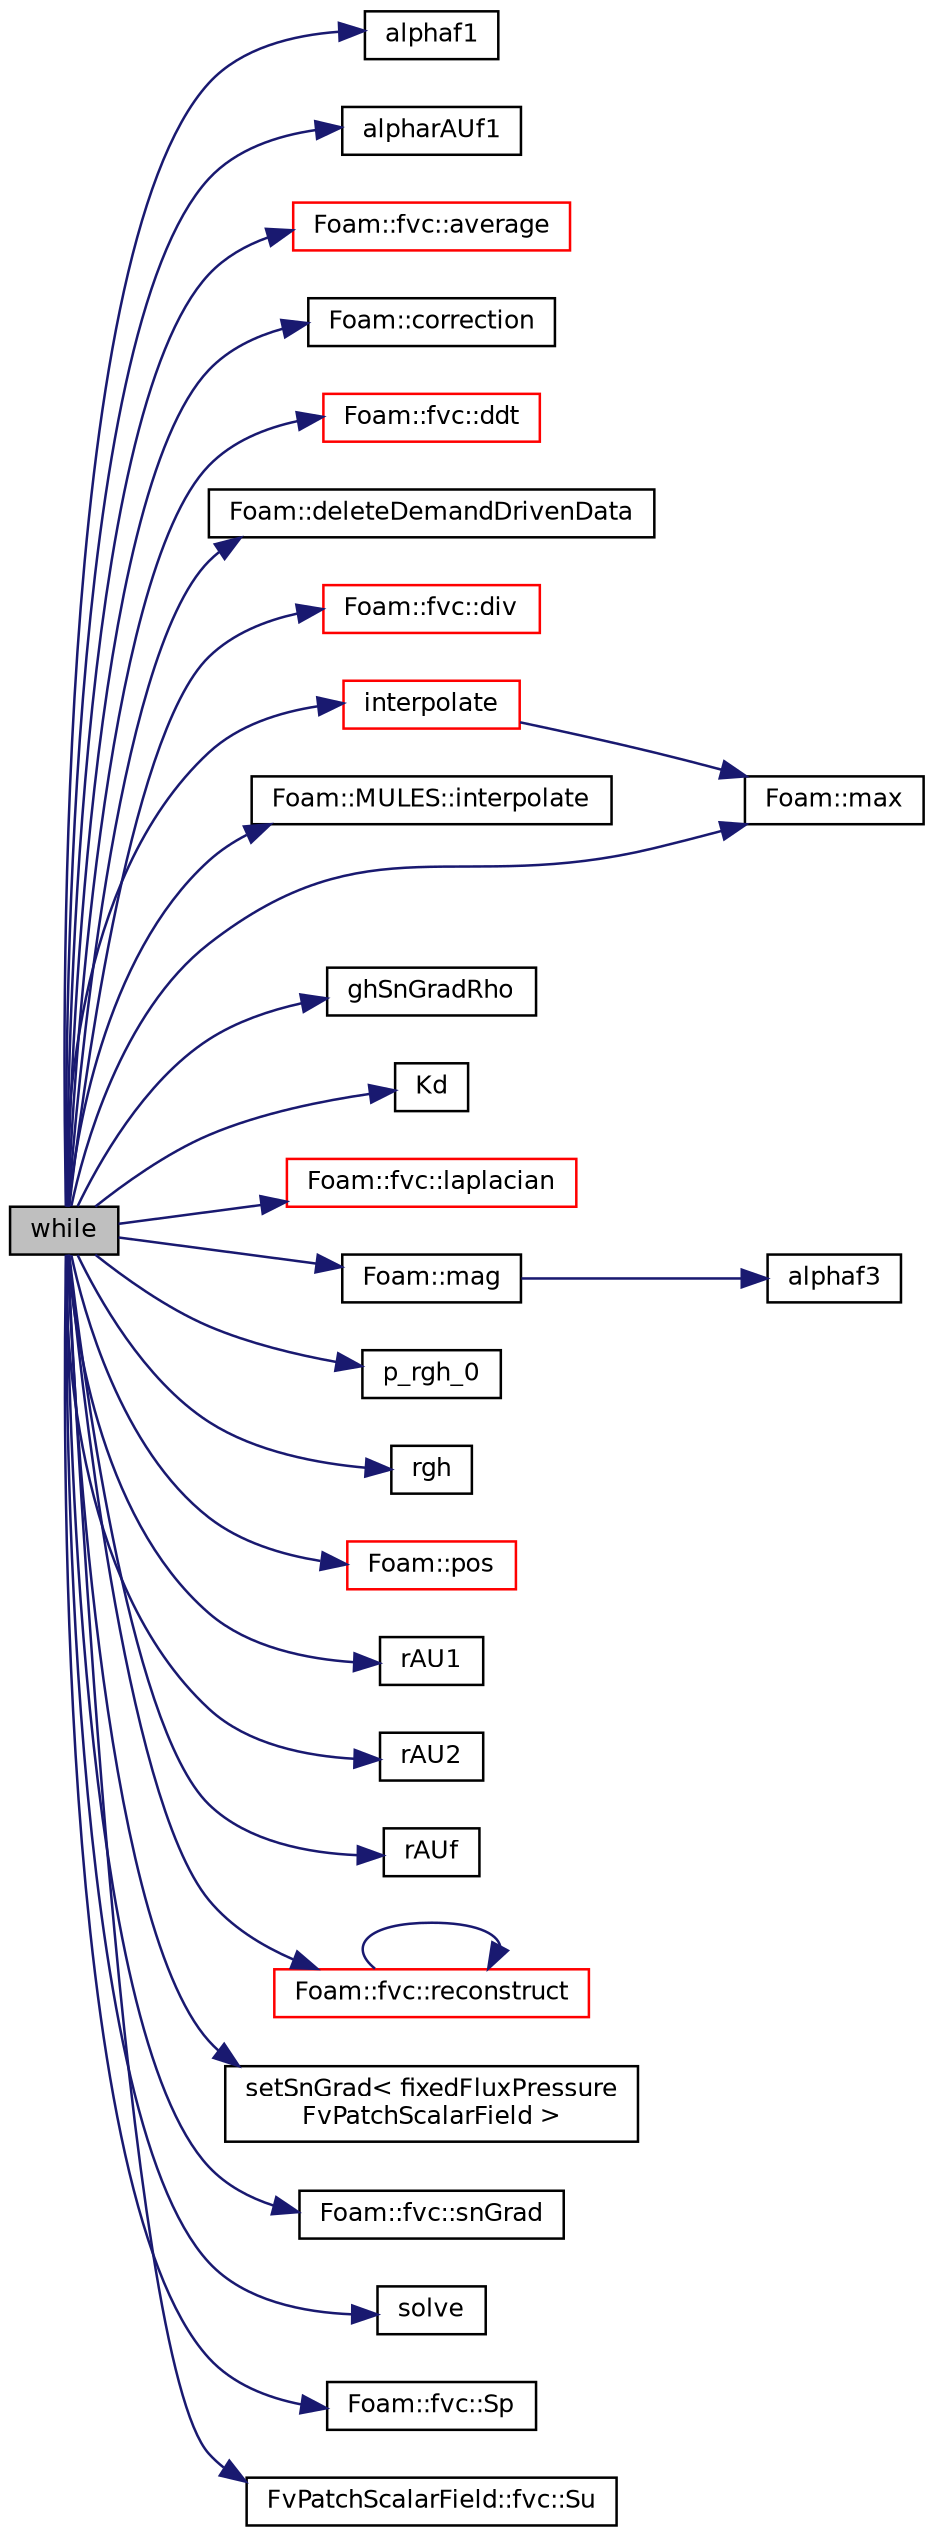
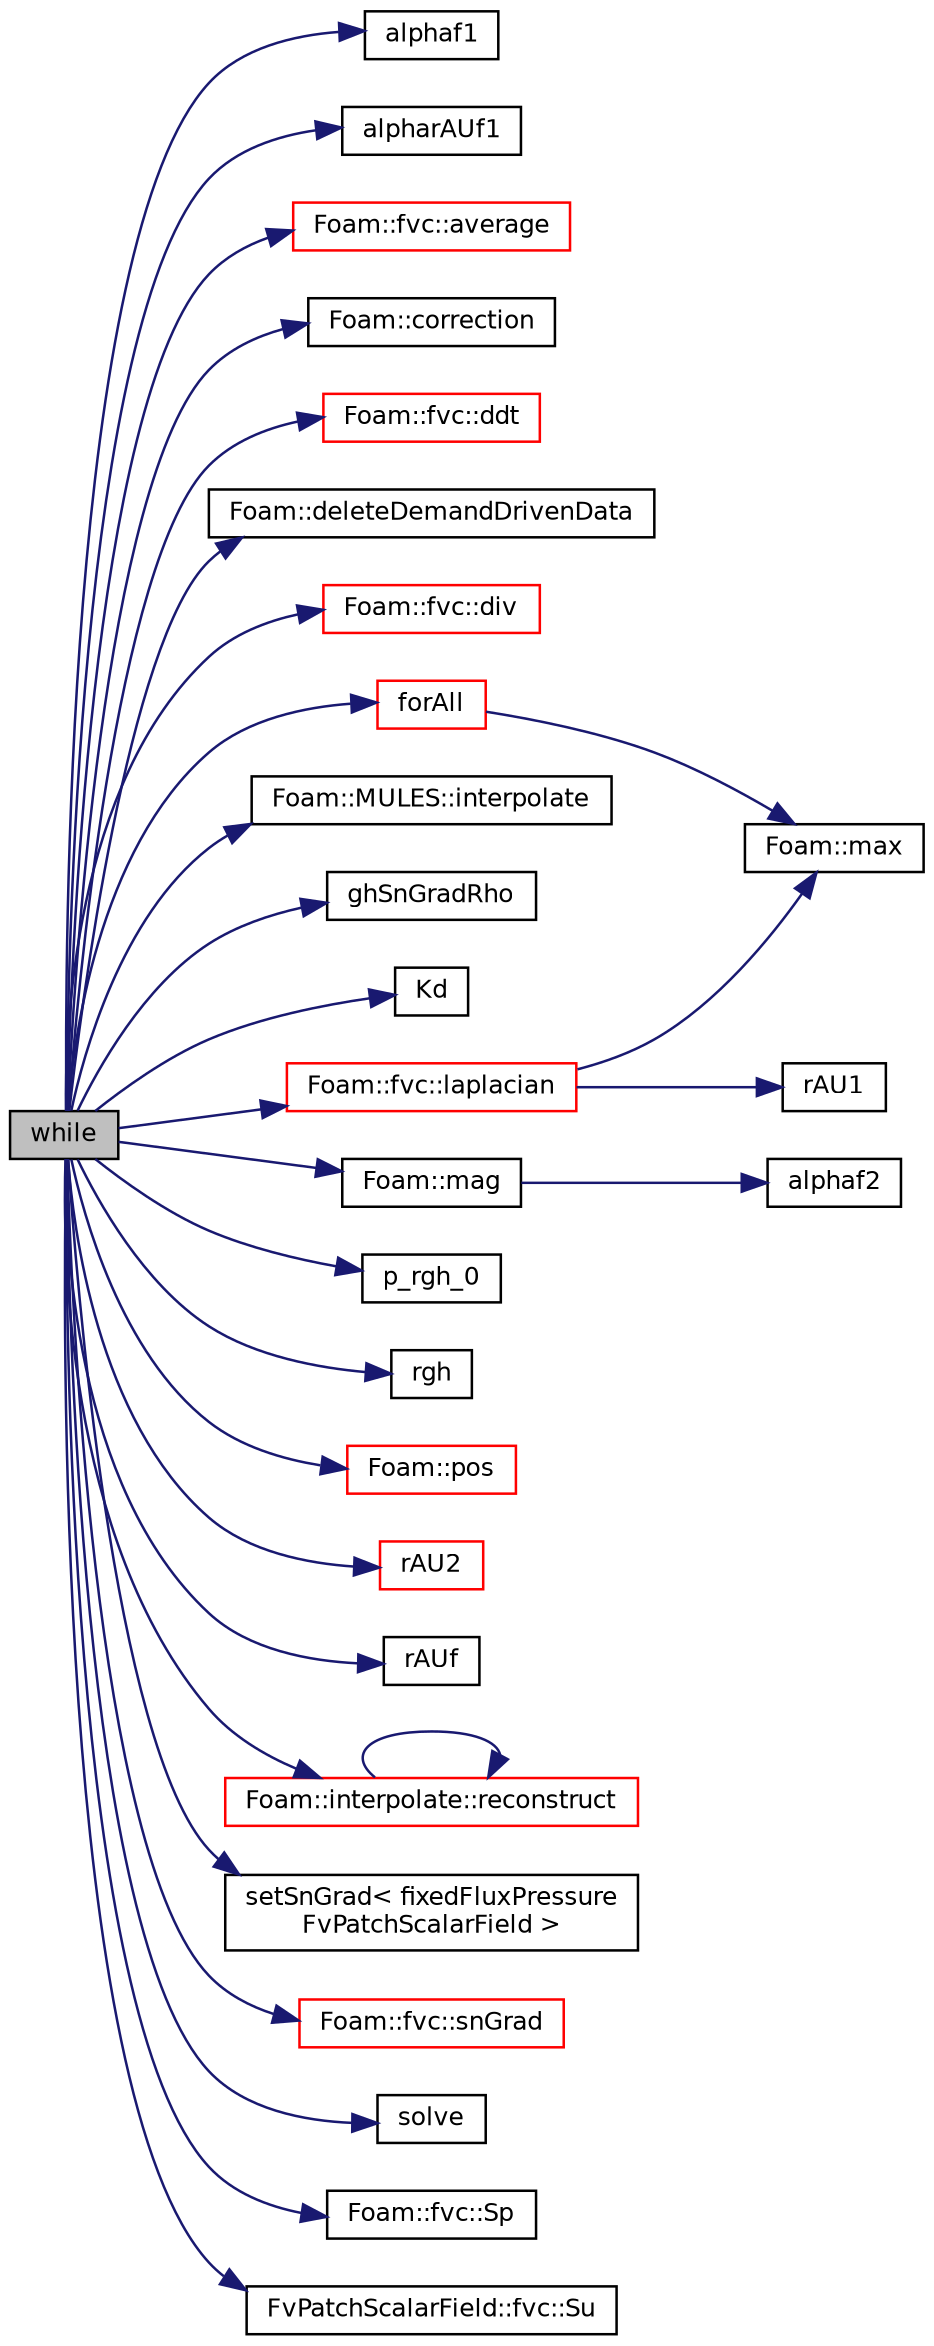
node "interpolate": label "interpolate" -> "forAll"
edge "while" -> "Foam::max": now "Foam::fvc::laplacian" -> "Foam::max"
node "alphaf3": label "alphaf3" -> "alphaf2"
edge "while" -> "rAU1": now "Foam::fvc::laplacian" -> "rAU1"
node "rAU2": color black -> red
node "Foam::fvc::reconstruct": label "Foam::fvc::reconstruct" -> "Foam::interpolate::reconstruct"
node "Foam::fvc::snGrad": color black -> red
